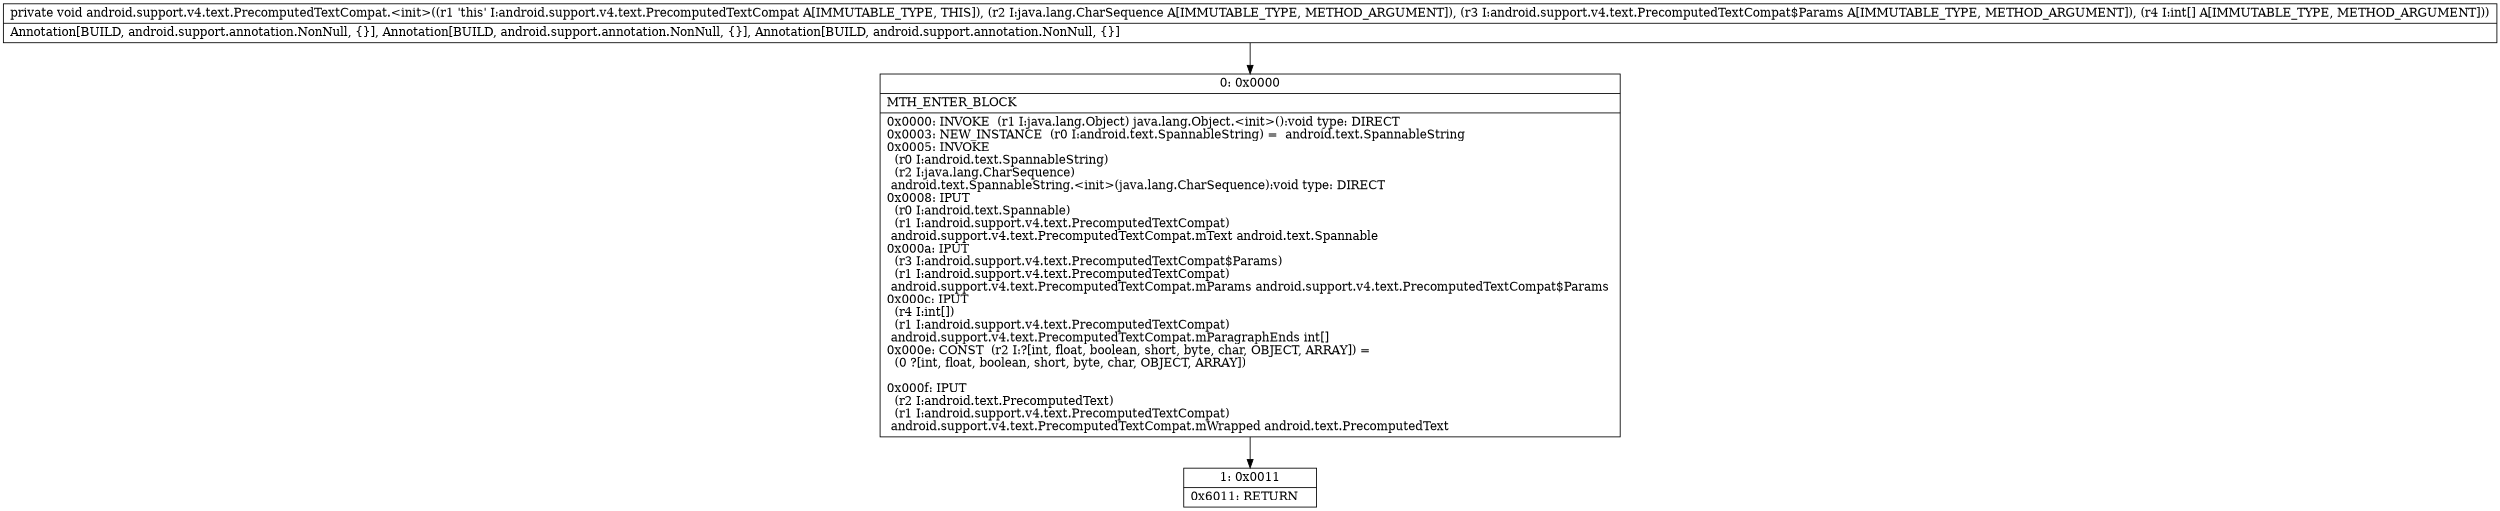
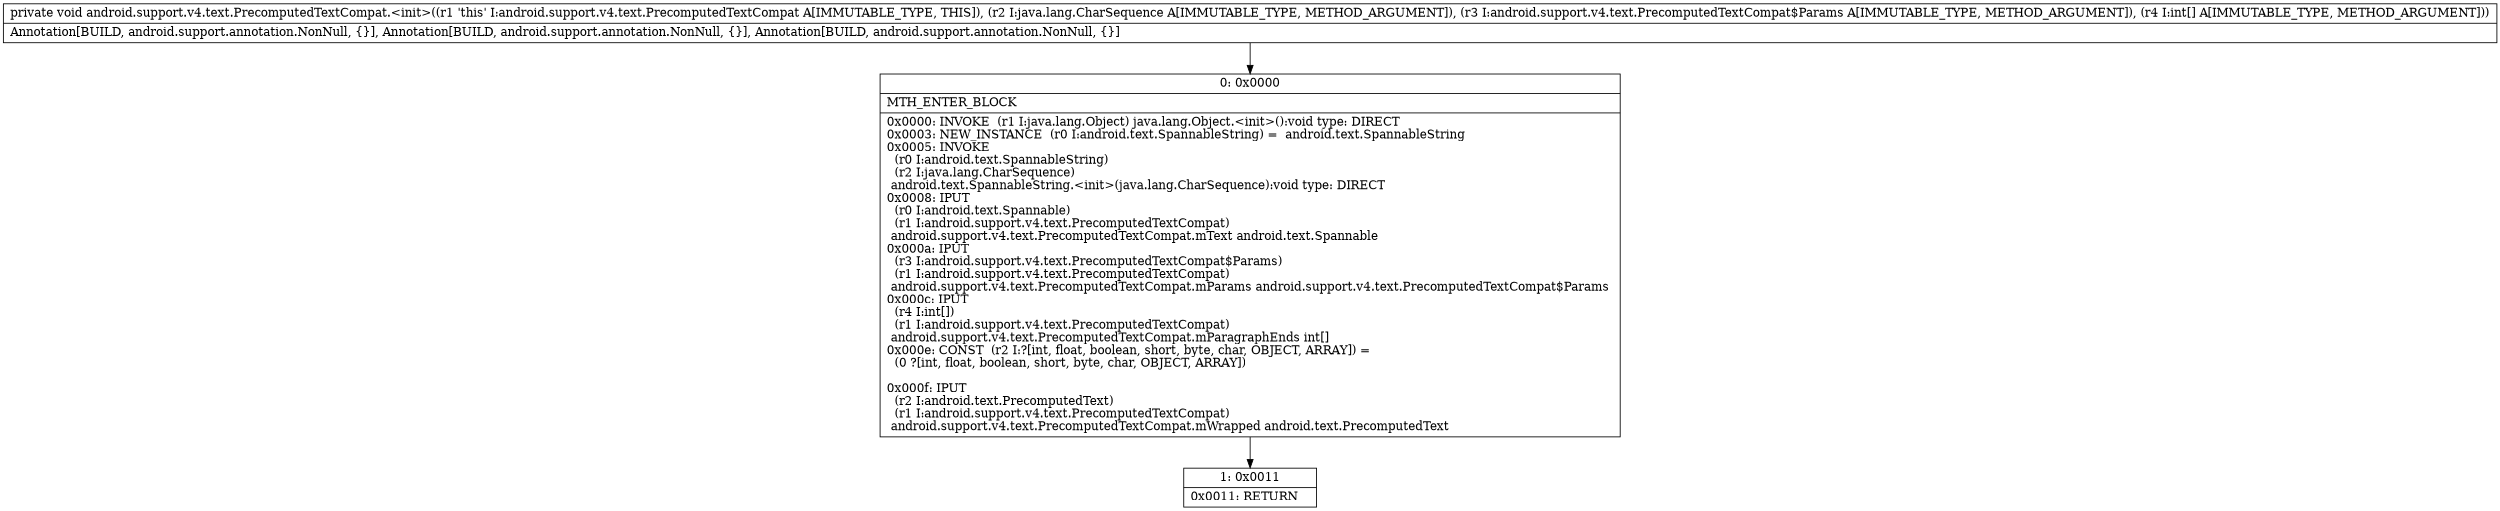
node "1: 0x0011": text "0x6011: RETURN" -> "0x0011: RETURN"
